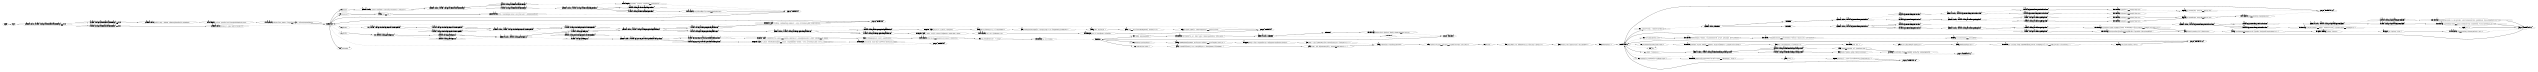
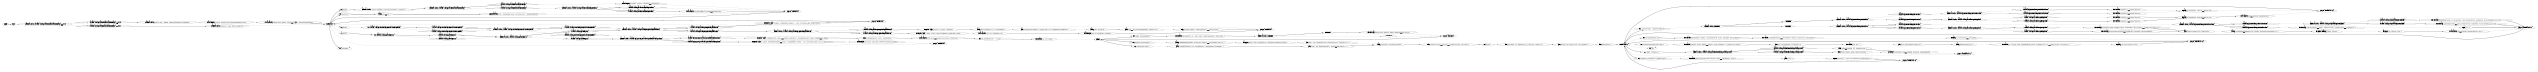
node "thewindow": label "thewindow" -> "clicked"
